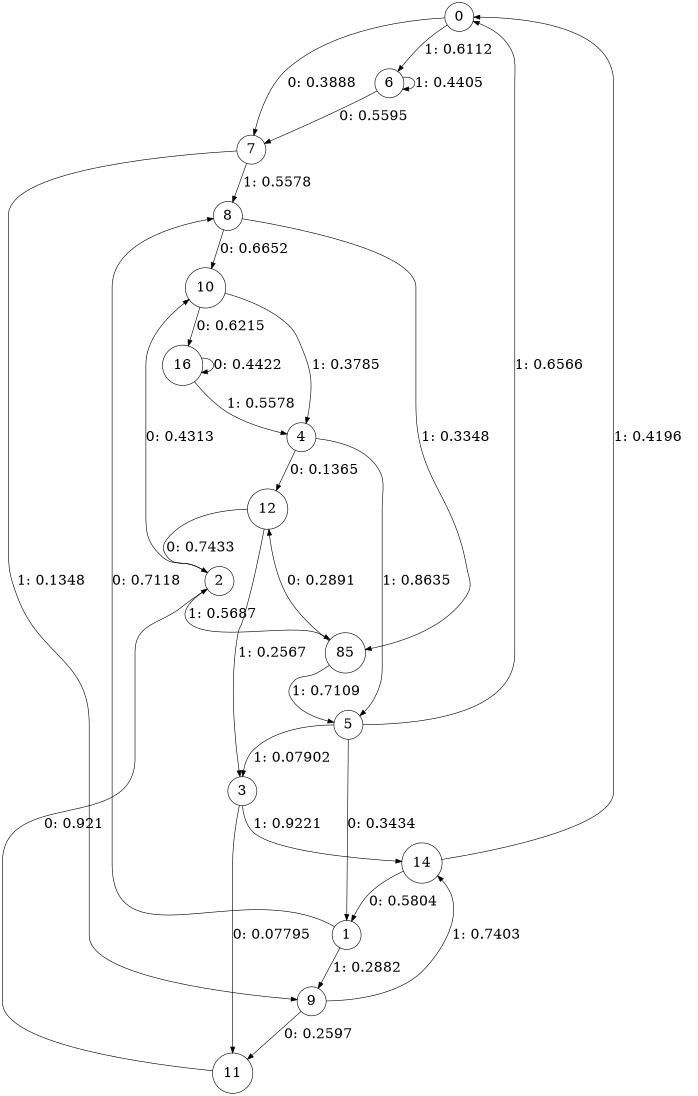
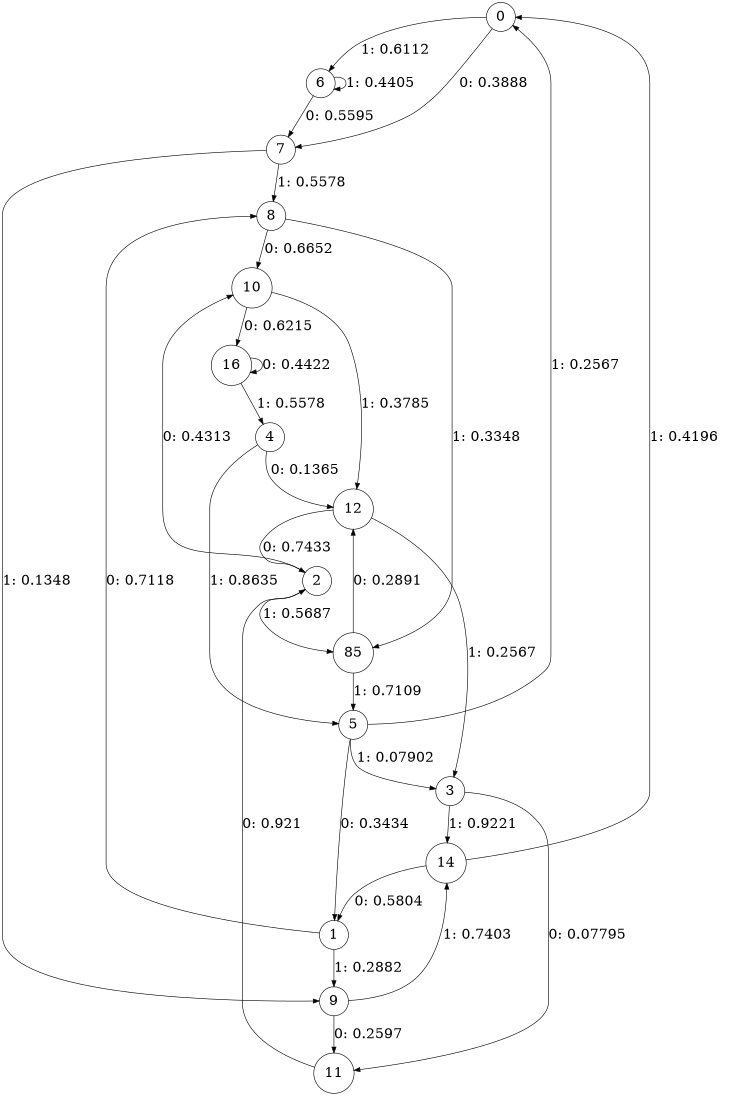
edge "10" -> "4": now "10" -> "12"
edge "5" -> "0": label "1: 0.6566   " -> "1: 0.2567   "
